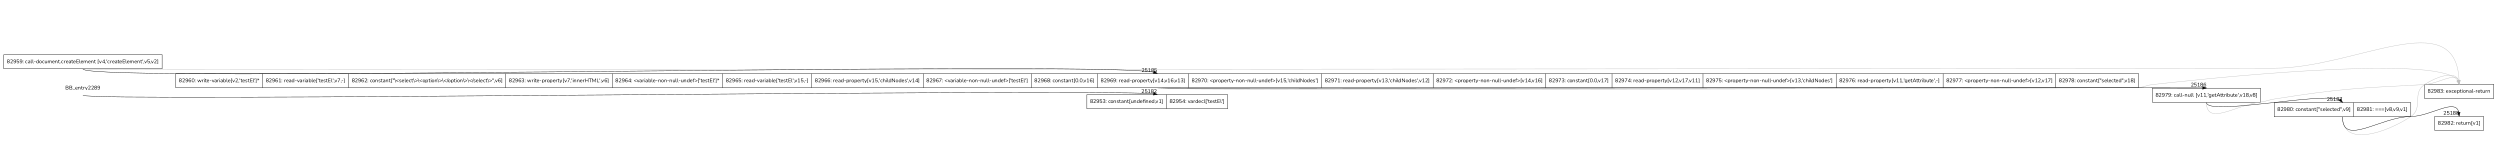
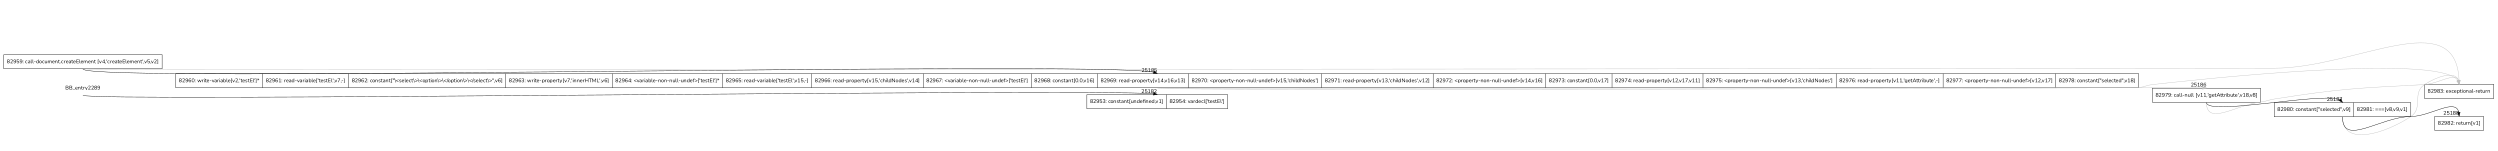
edge "82960: write-variable[v2,'testEl']*" -> "82979: call-null [v11,'getAttribute',v18,v8]": color black -> gray
